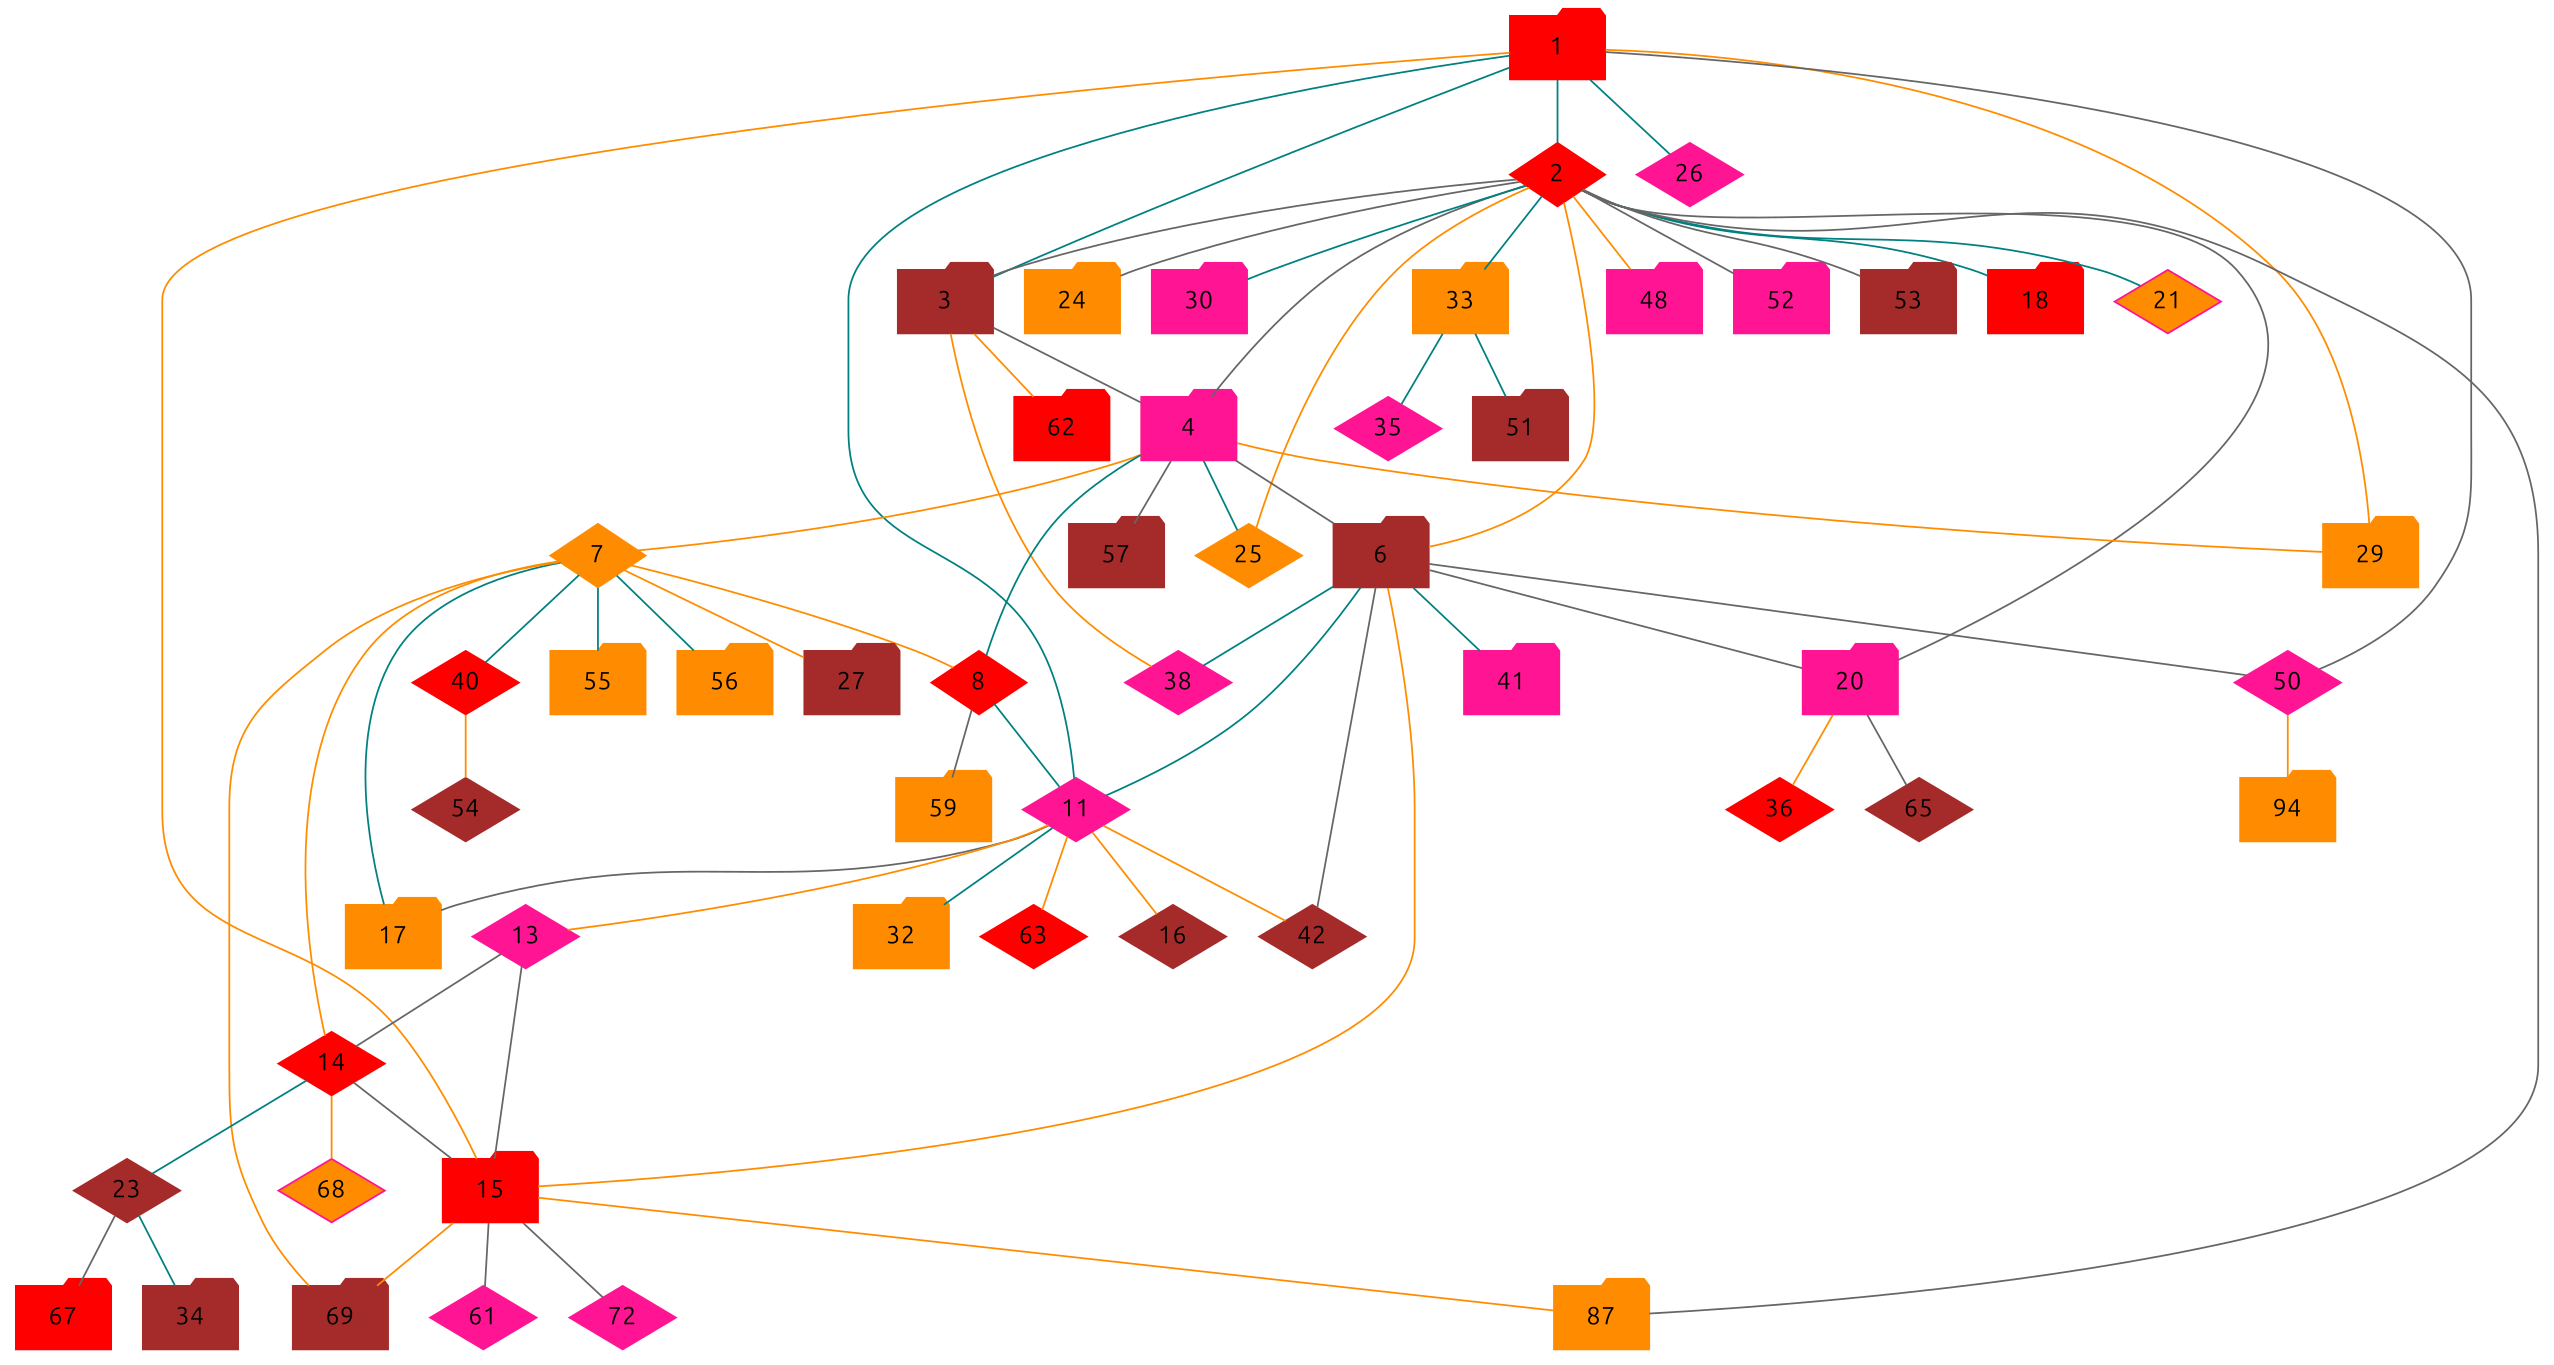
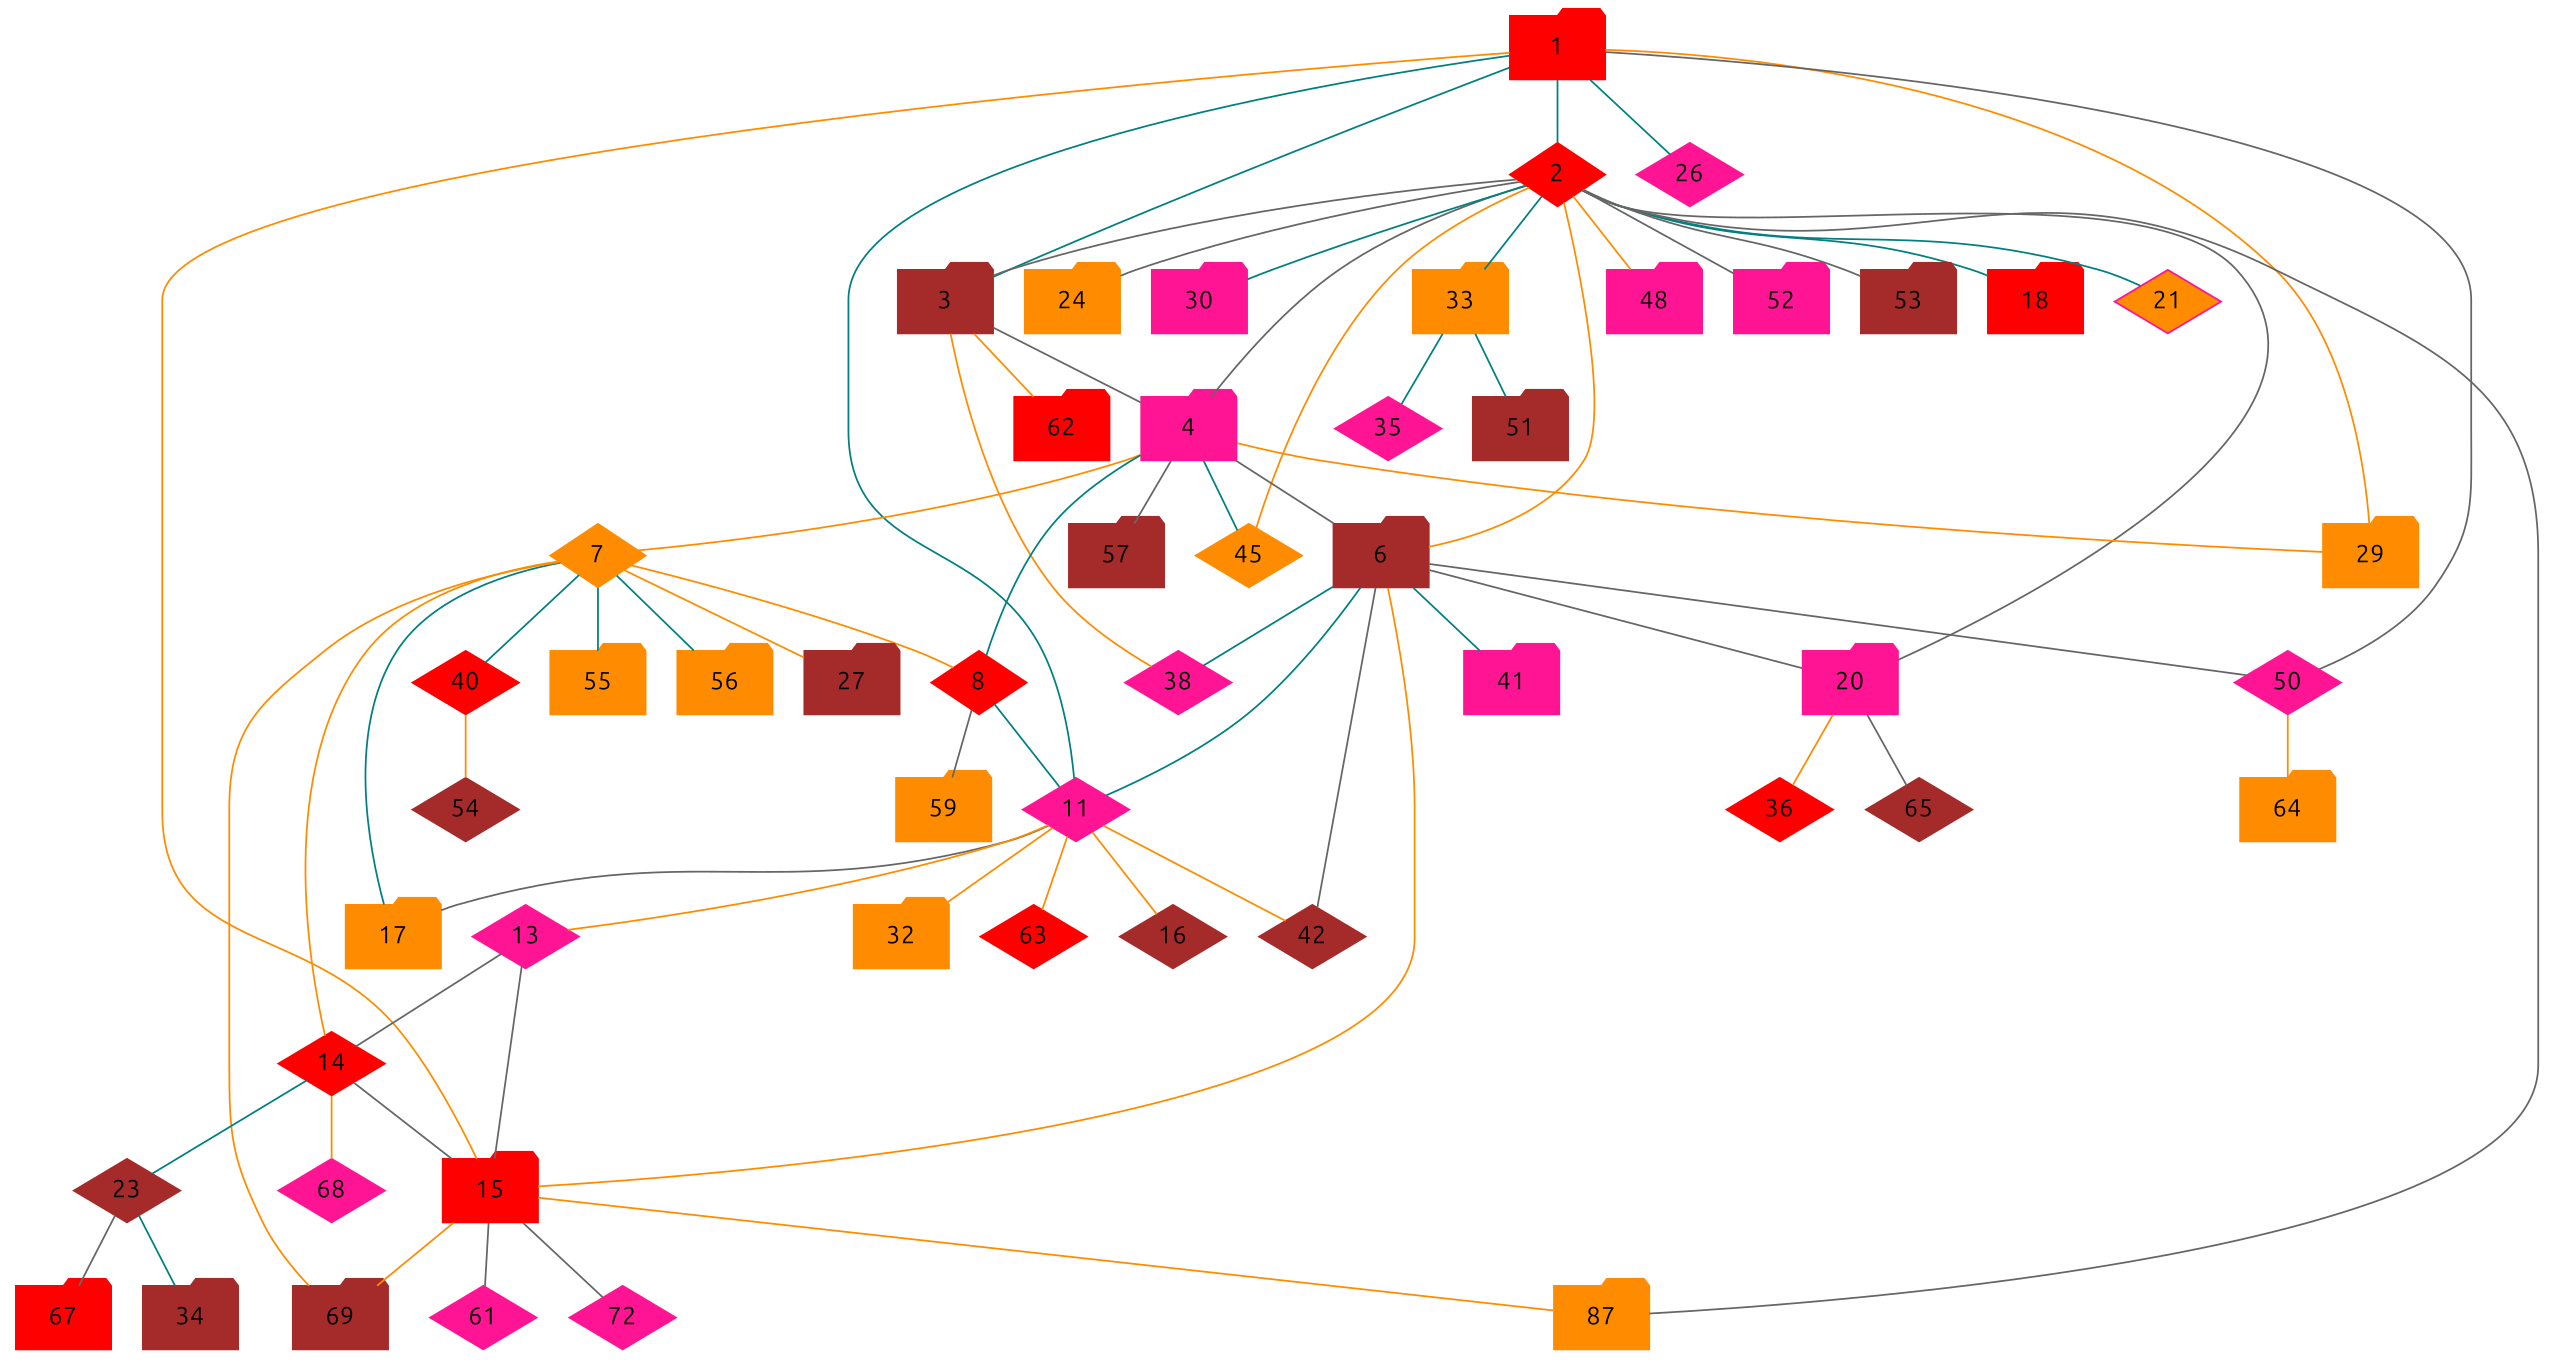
node "25": label "25" -> "45"
node "94": label "94" -> "64"
edge "11" -- "32": color teal -> darkorange
node "68": fillcolor darkorange -> deeppink
